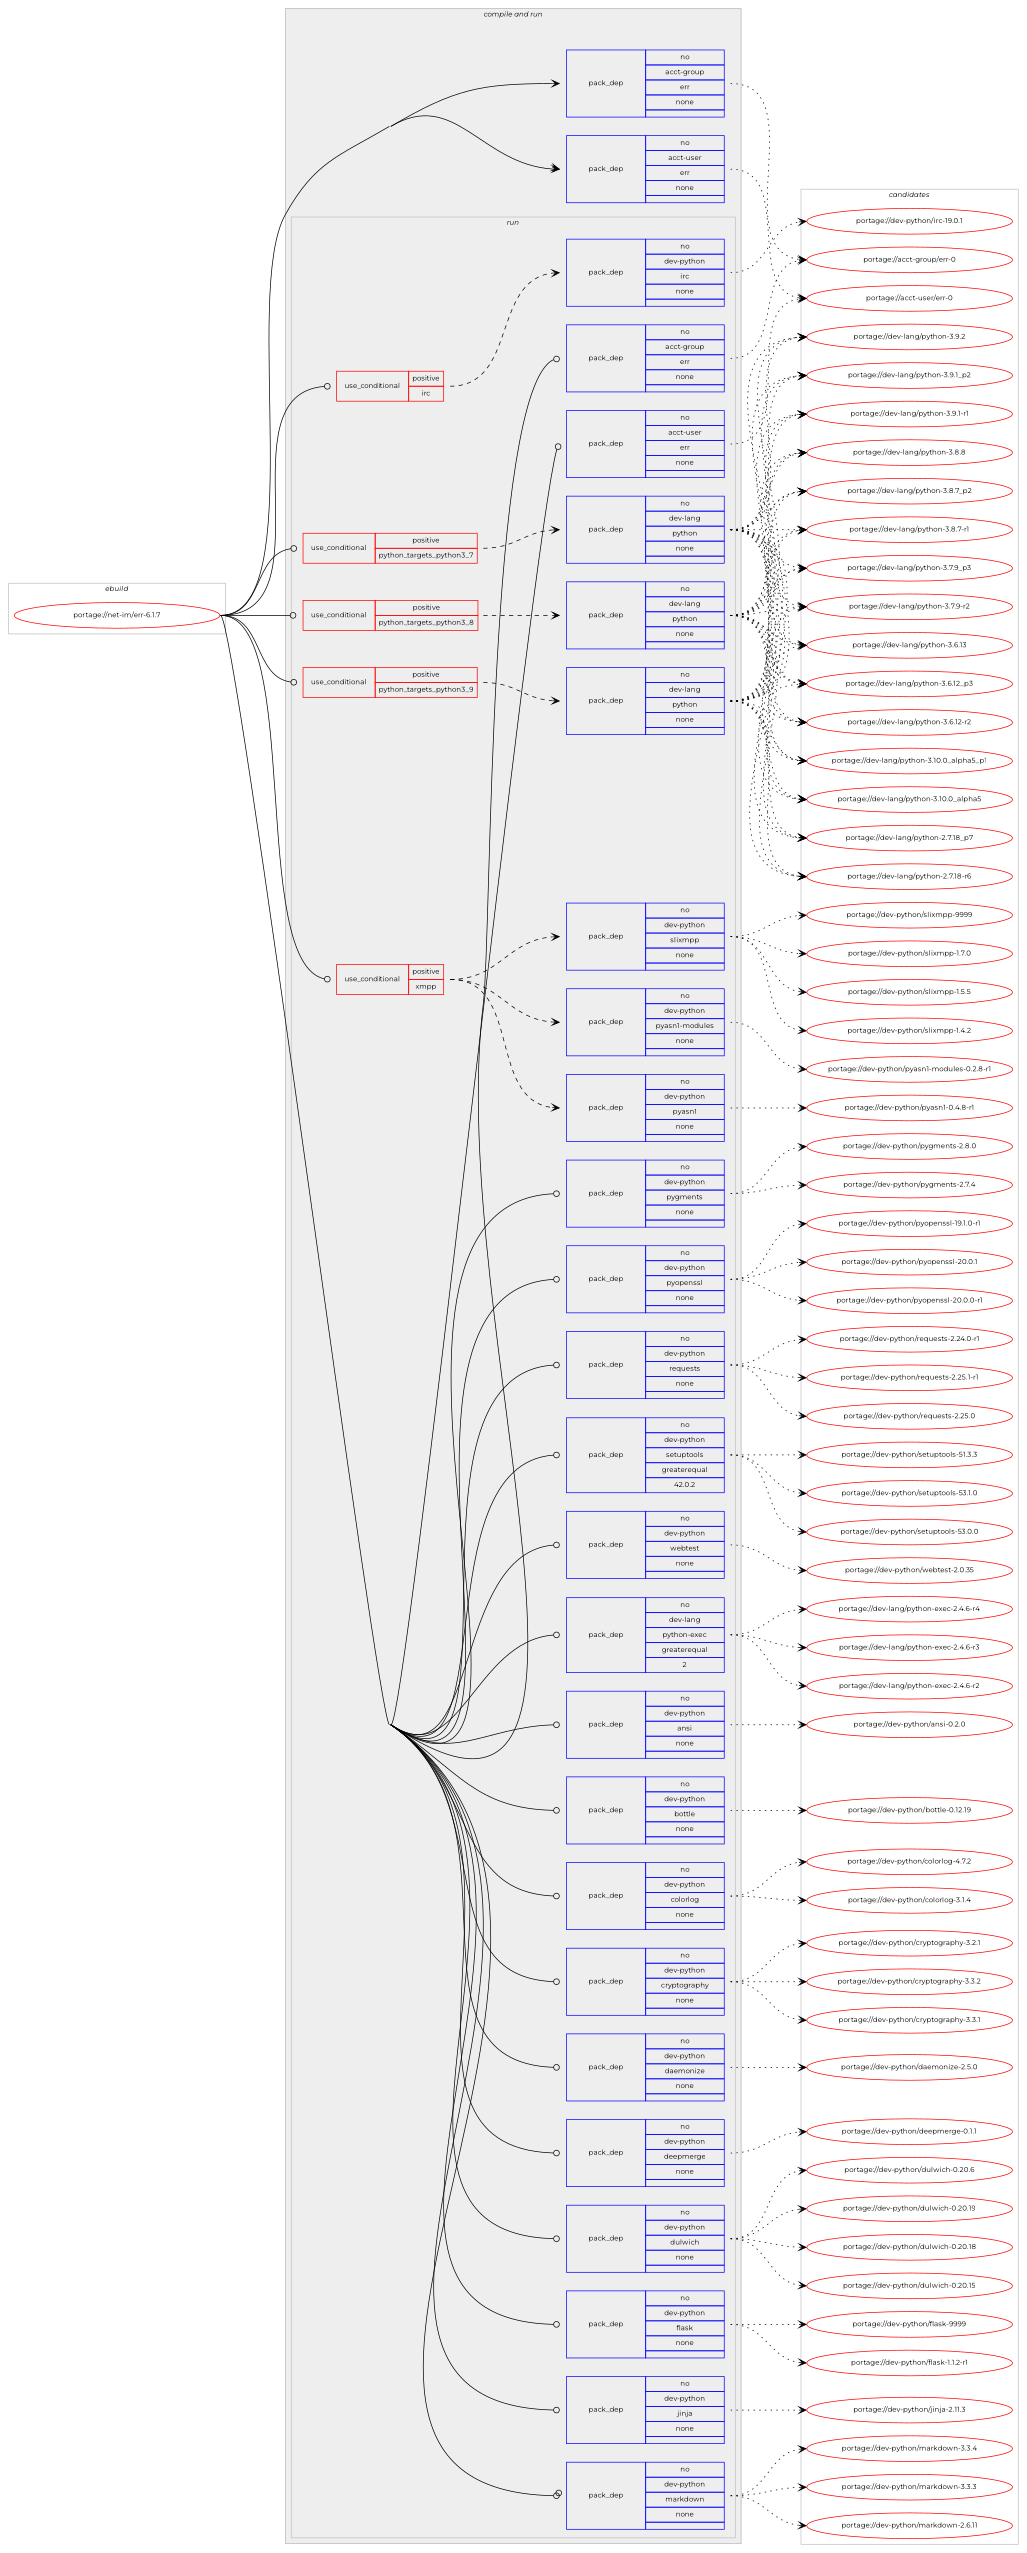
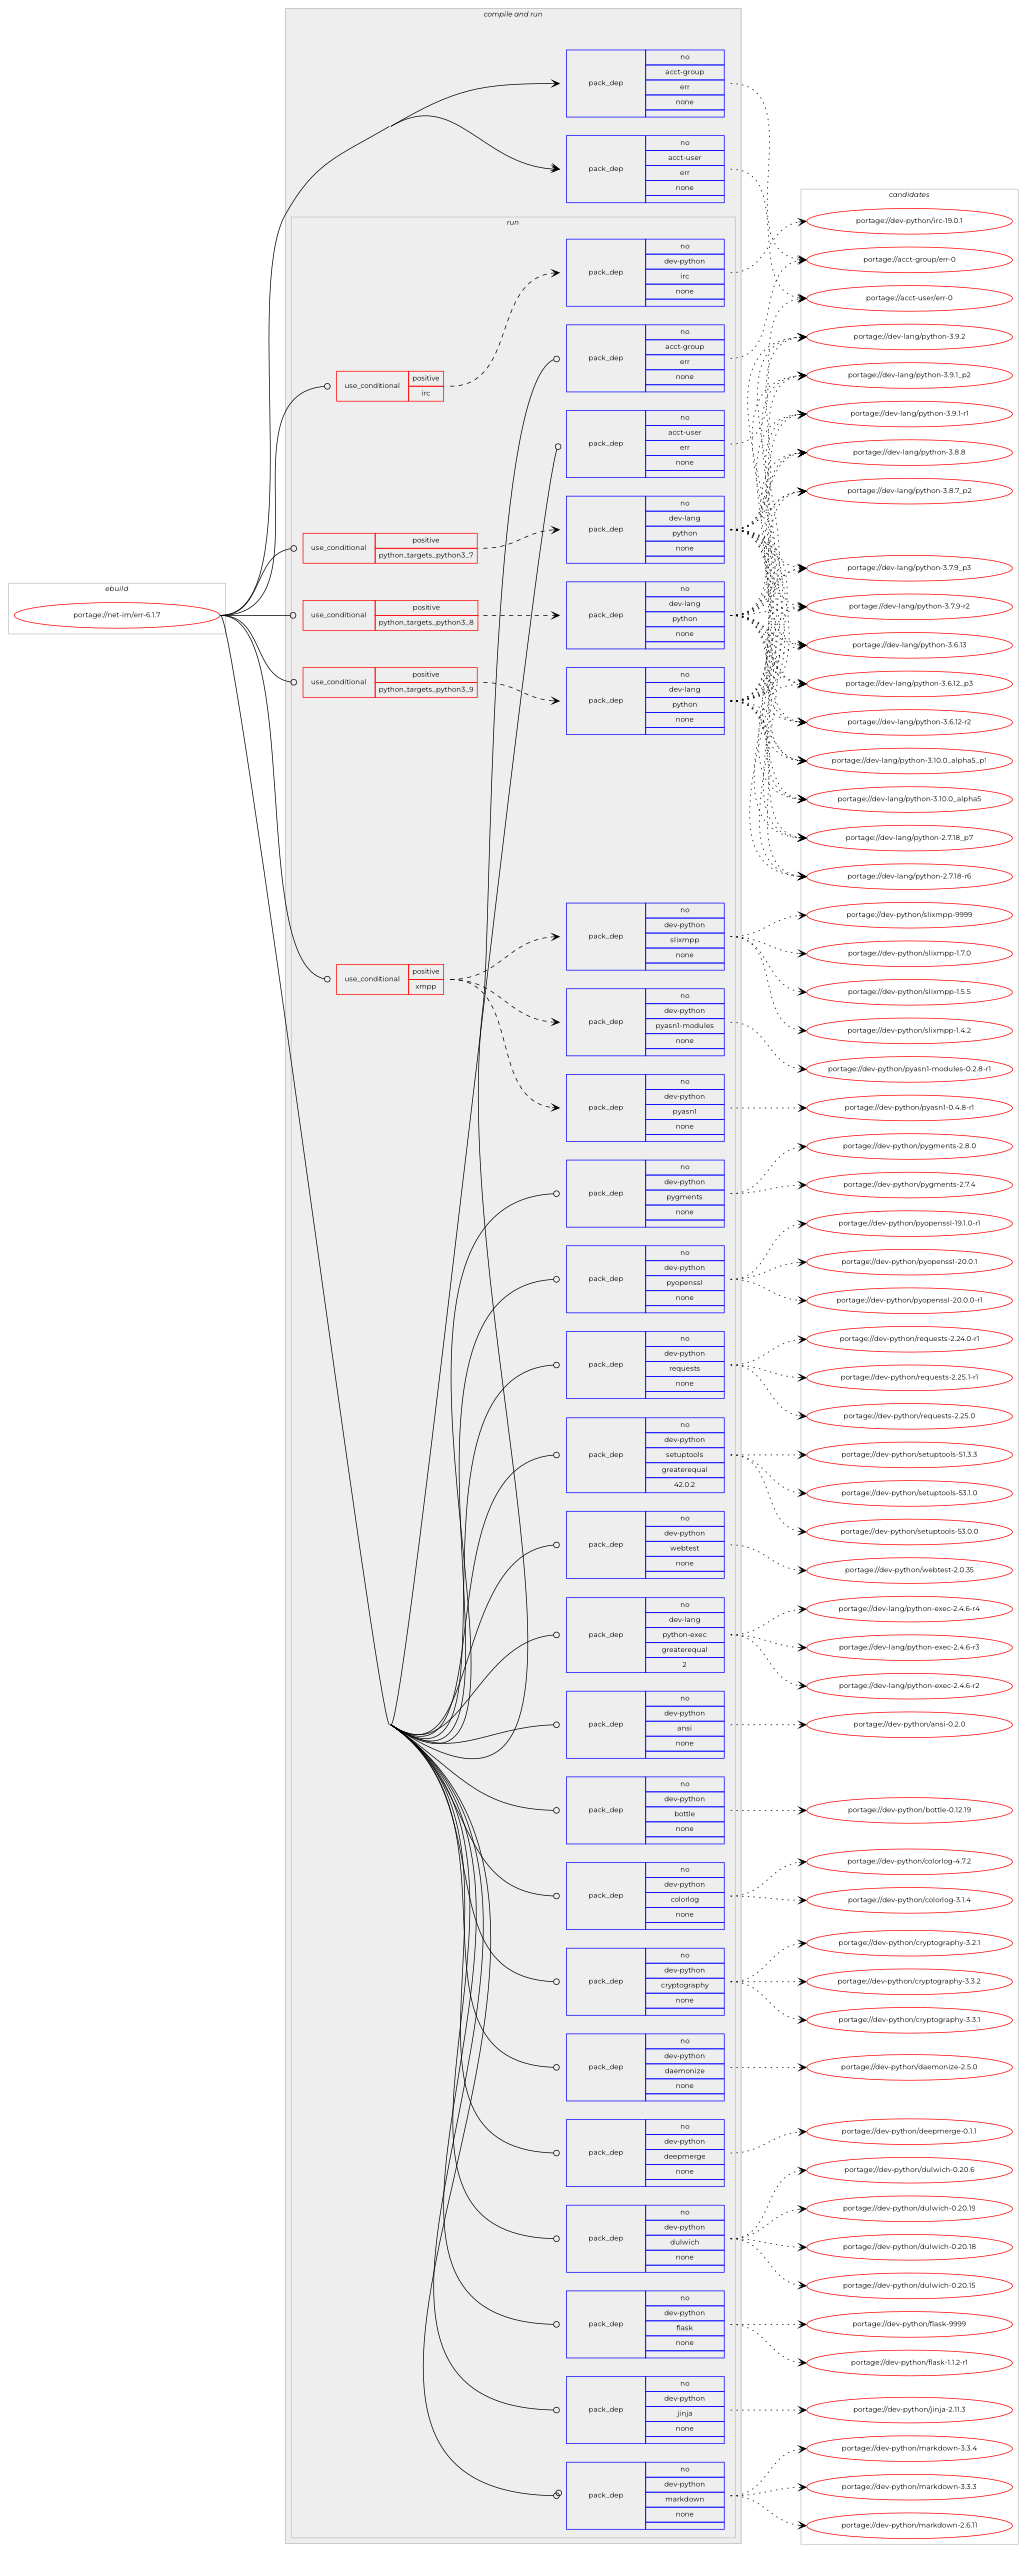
node "portage://dev-lang/python-3.8.7-r1": removed
